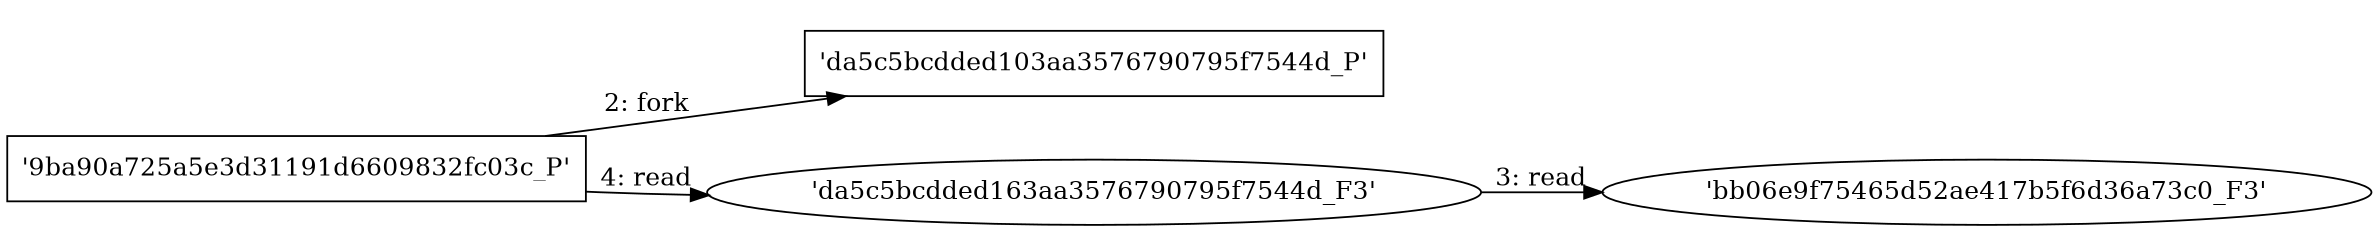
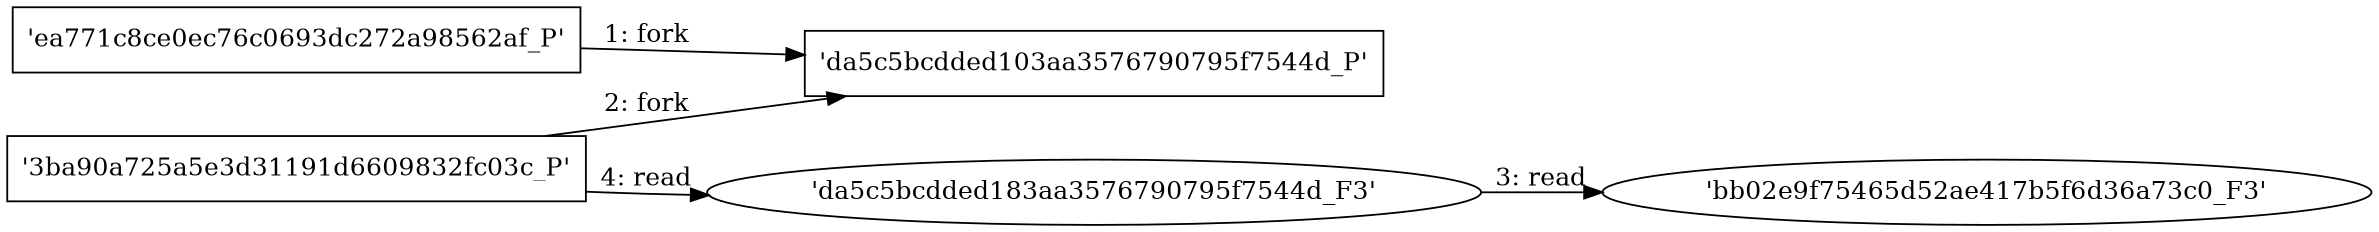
node "'ea771c8ce0ec76c0693dc272a98562af_P'": added
node "'9ba90a725a5e3d31191d6609832fc03c_P'": label "'9ba90a725a5e3d31191d6609832fc03c_P'" -> "'3ba90a725a5e3d31191d6609832fc03c_P'"
node "'da5c5bcdded163aa3576790795f7544d_F3'": label "'da5c5bcdded163aa3576790795f7544d_F3'" -> "'da5c5bcdded183aa3576790795f7544d_F3'"
node "'bb06e9f75465d52ae417b5f6d36a73c0_F3'": label "'bb06e9f75465d52ae417b5f6d36a73c0_F3'" -> "'bb02e9f75465d52ae417b5f6d36a73c0_F3'"
